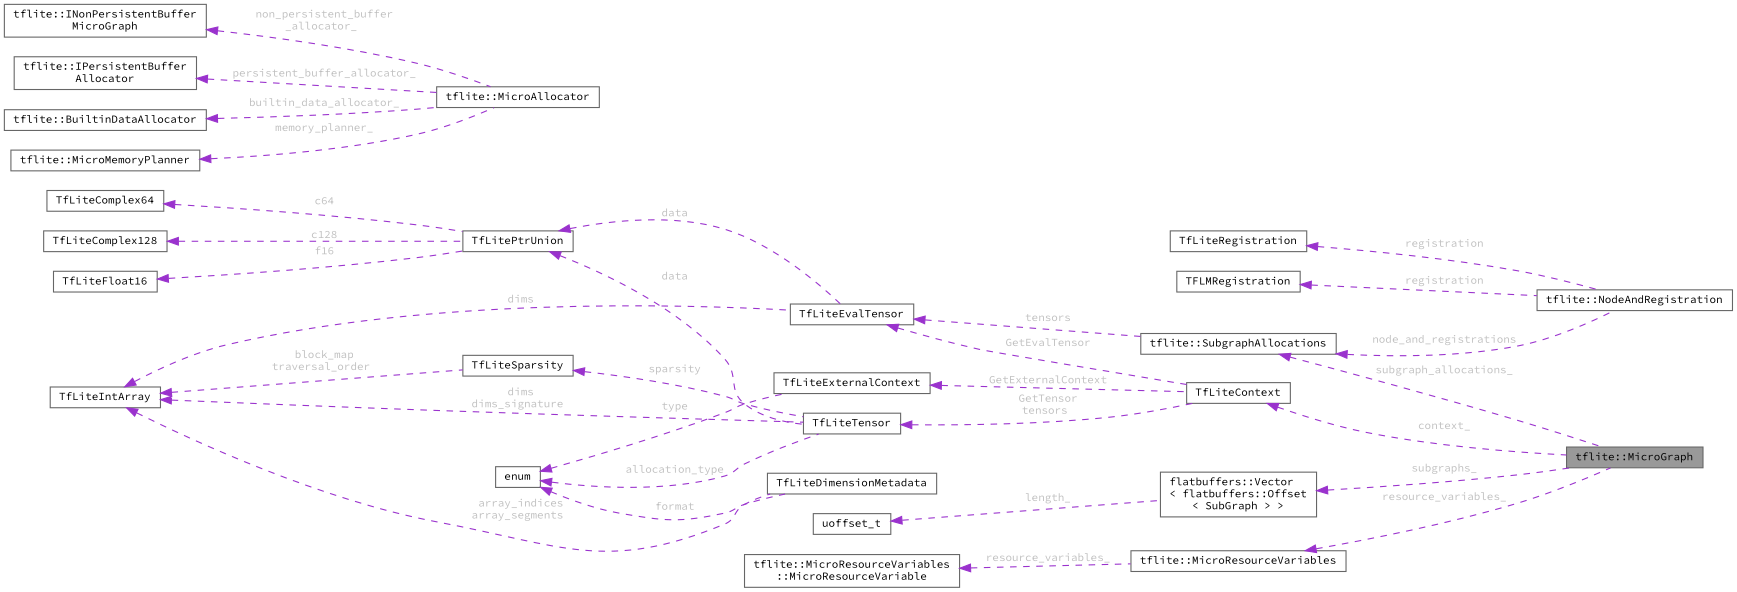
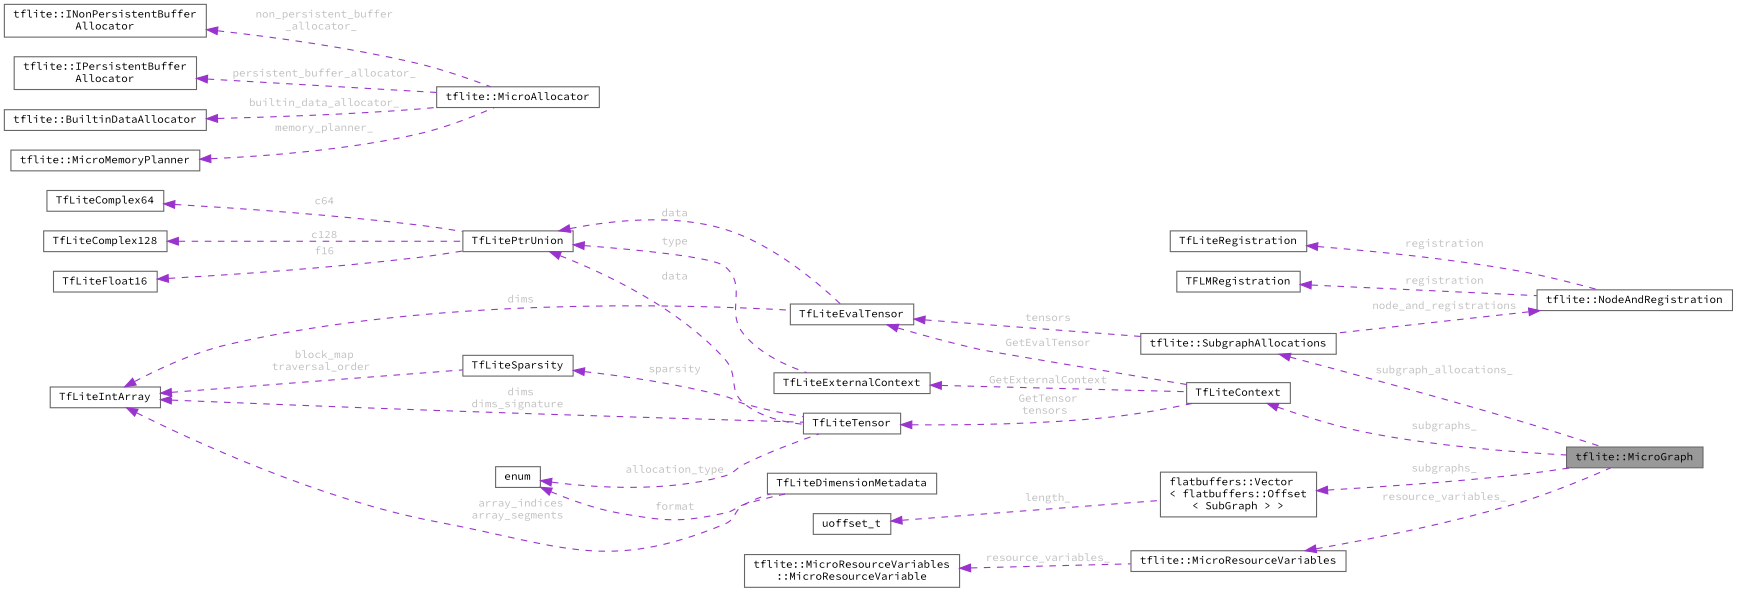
node "tflite::INonPersistentBuffer MicroGraph": label "tflite::INonPersistentBuffer MicroGraph" -> "tflite::INonPersistentBuffer Allocator"
edge "tflite::NodeAndRegistration" -> "tflite::SubgraphAllocations": reversed
edge "tflite::MicroGraph" -> "TfLiteContext": label " context_" -> " subgraphs_"
edge "TfLiteExternalContext" -> "enum": now "TfLiteExternalContext" -> "TfLitePtrUnion"
